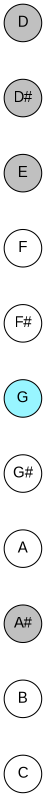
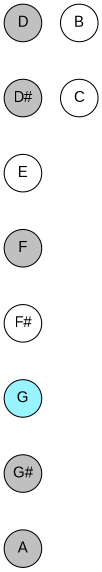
node "E": fillcolor gray -> white
node "F": fillcolor white -> gray
node "G#": fillcolor white -> gray
node "A": fillcolor white -> gray
node "A#": removed
